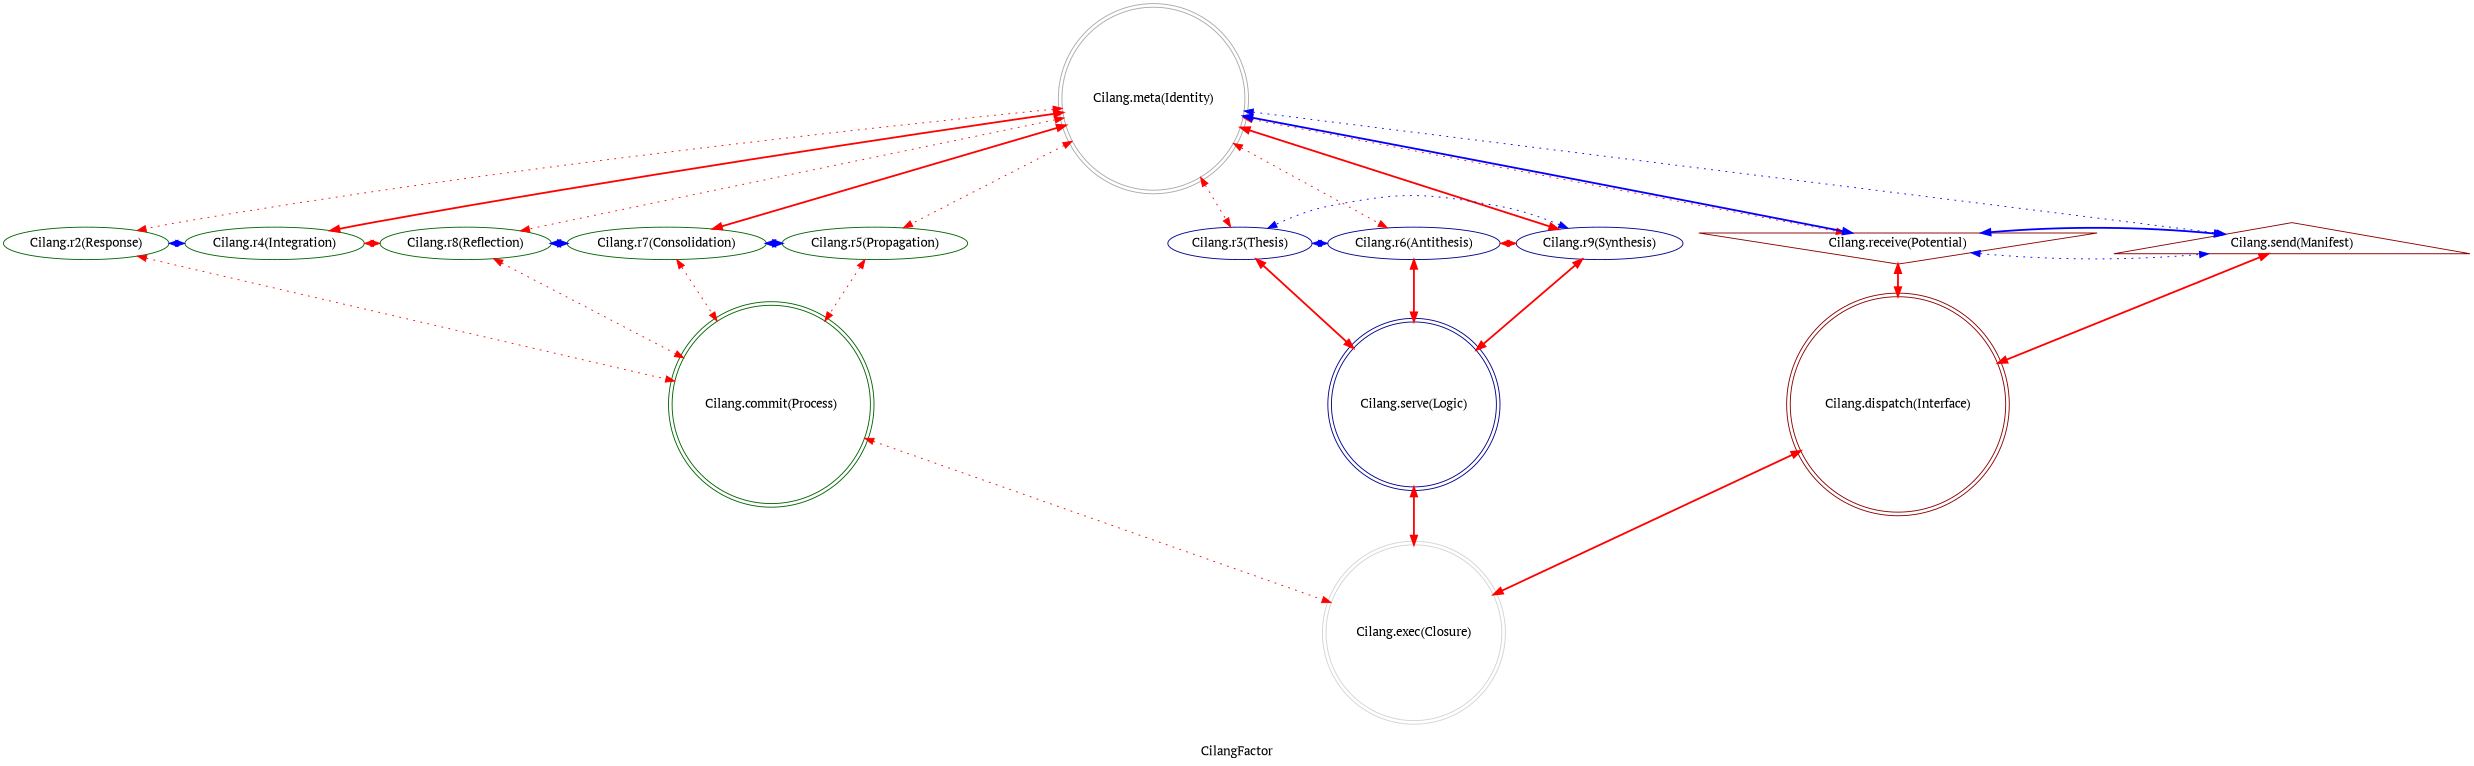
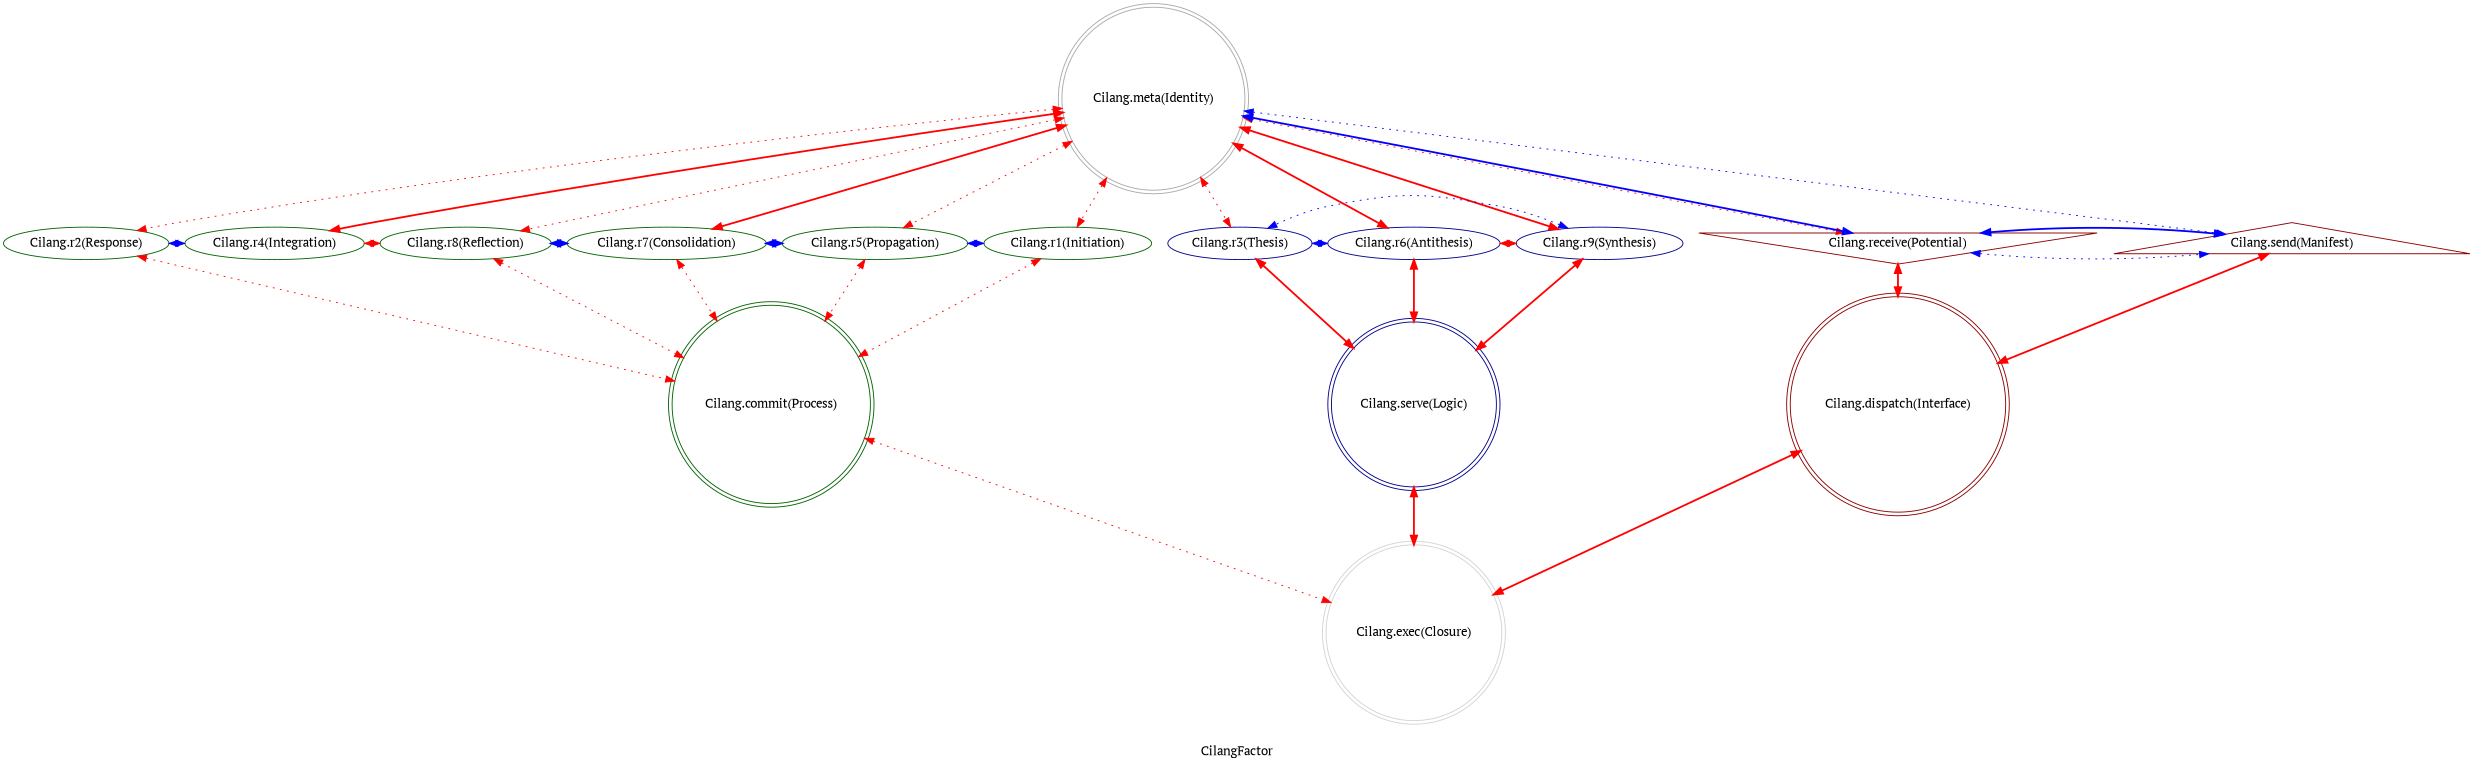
edge "Cilang.meta(Identity)" -- "Cilang.r6(Antithesis)": style dotted -> bold
node "Cilang.r1(Initiation)": added
